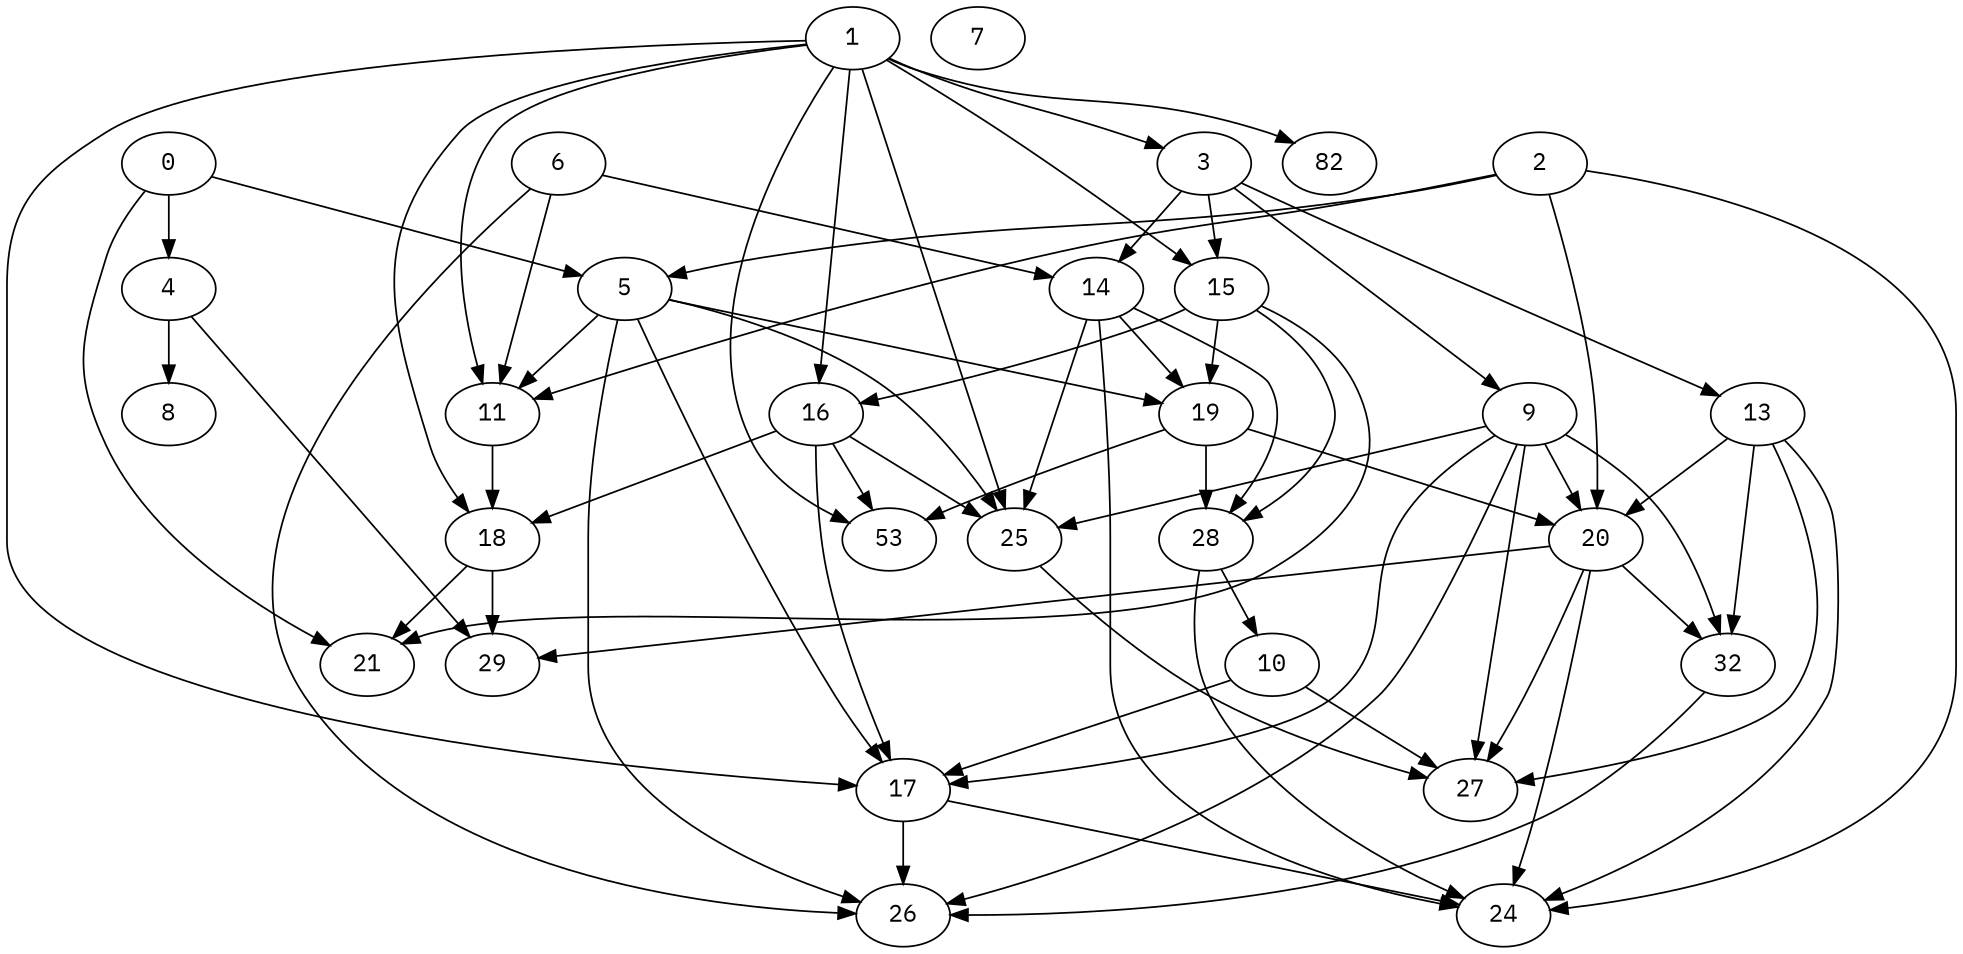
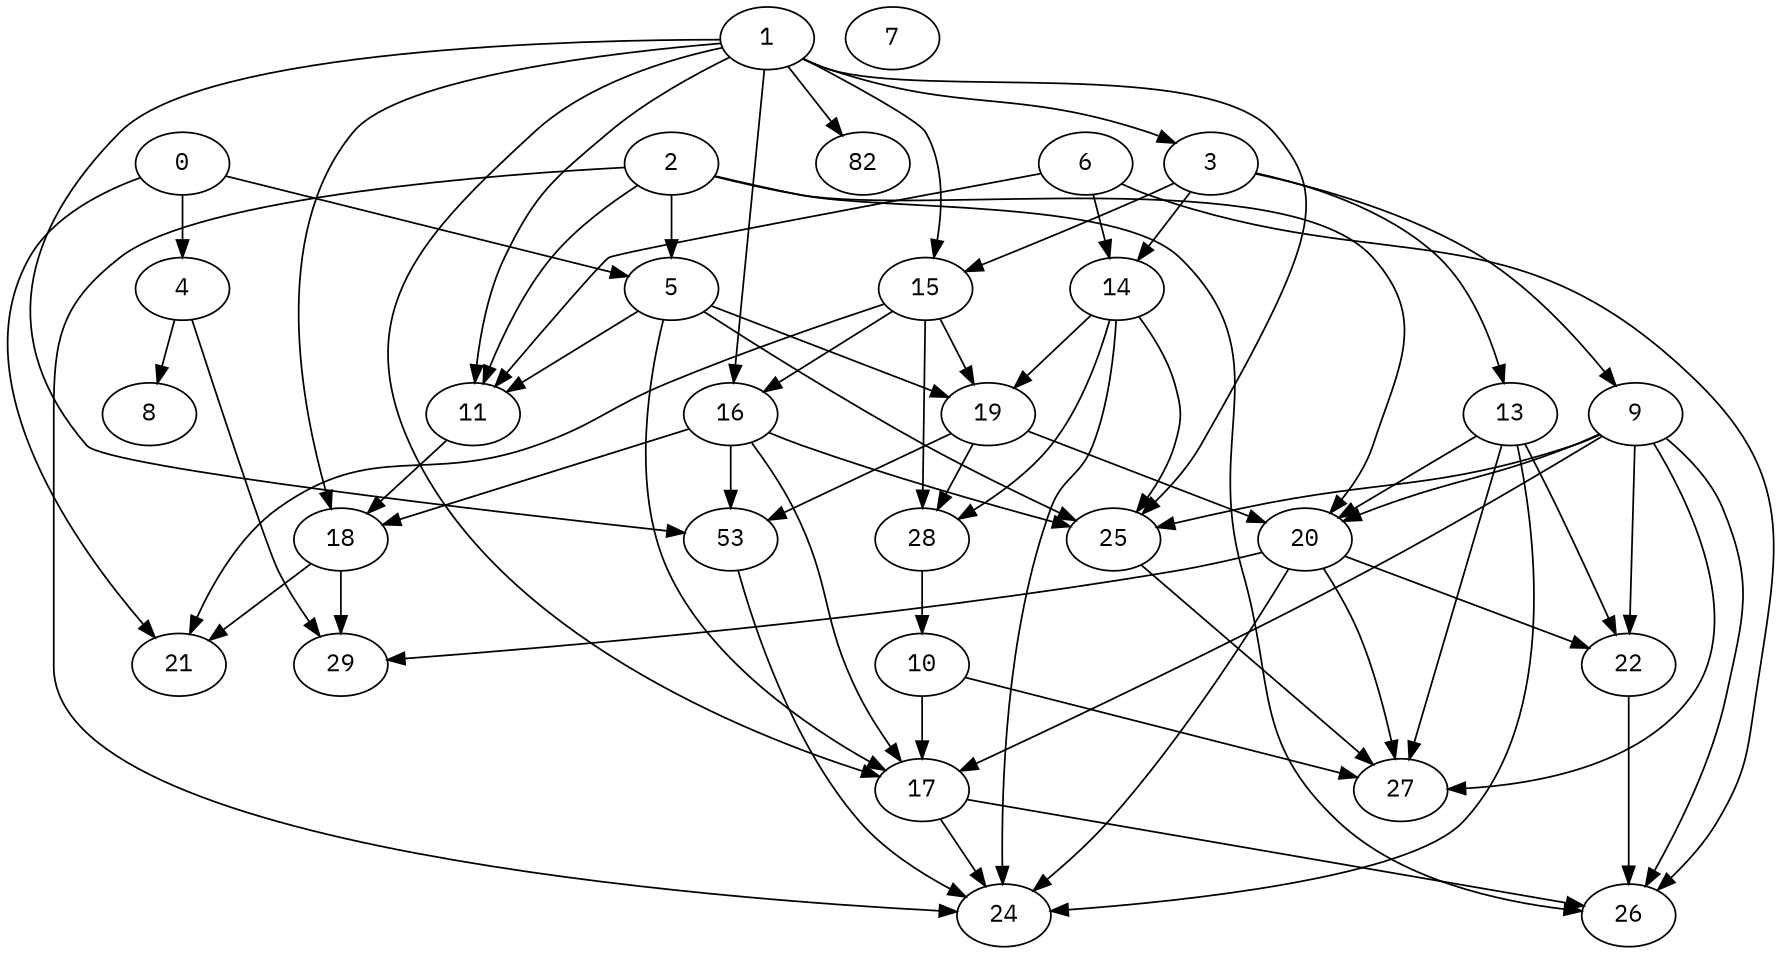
node "32": label "32" -> "22"
edge "5" -> "26": now "2" -> "26"
edge "28" -> "24": now "53" -> "24"
